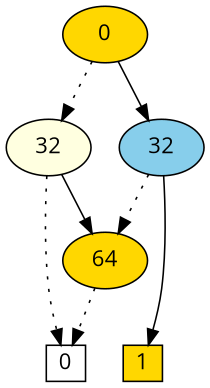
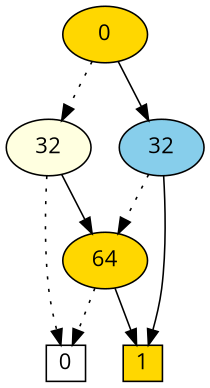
edge "64" -> "1": added
